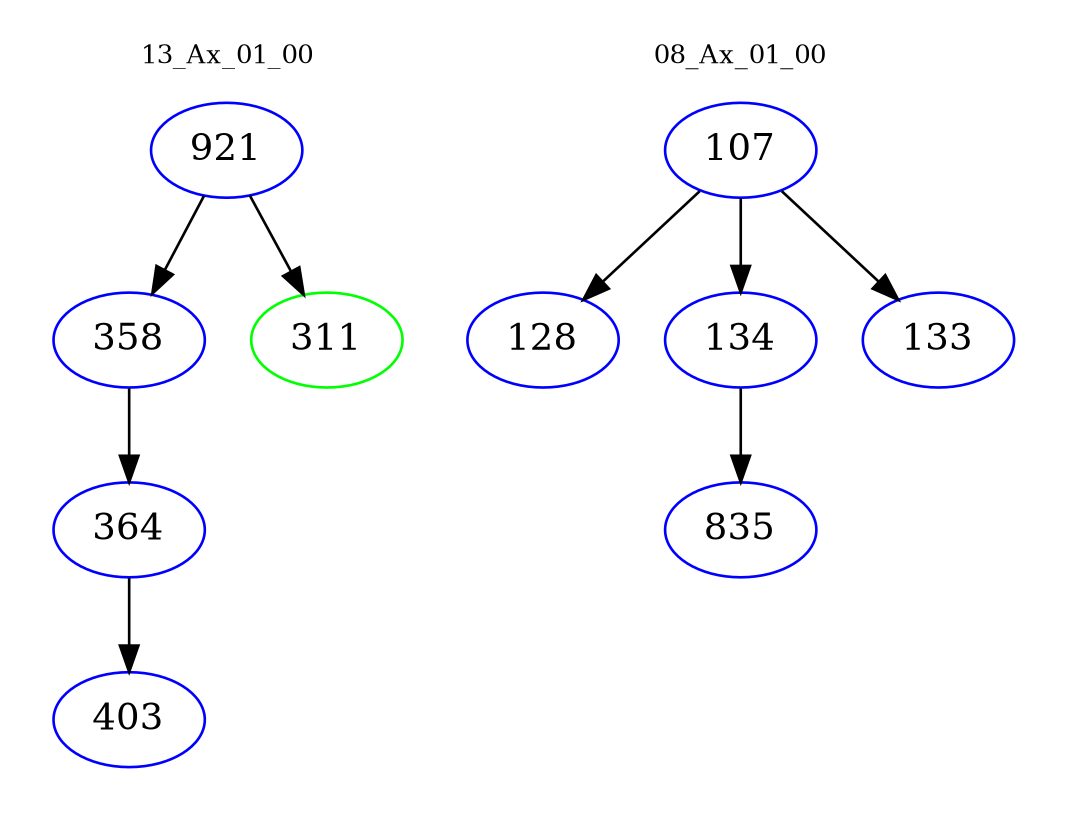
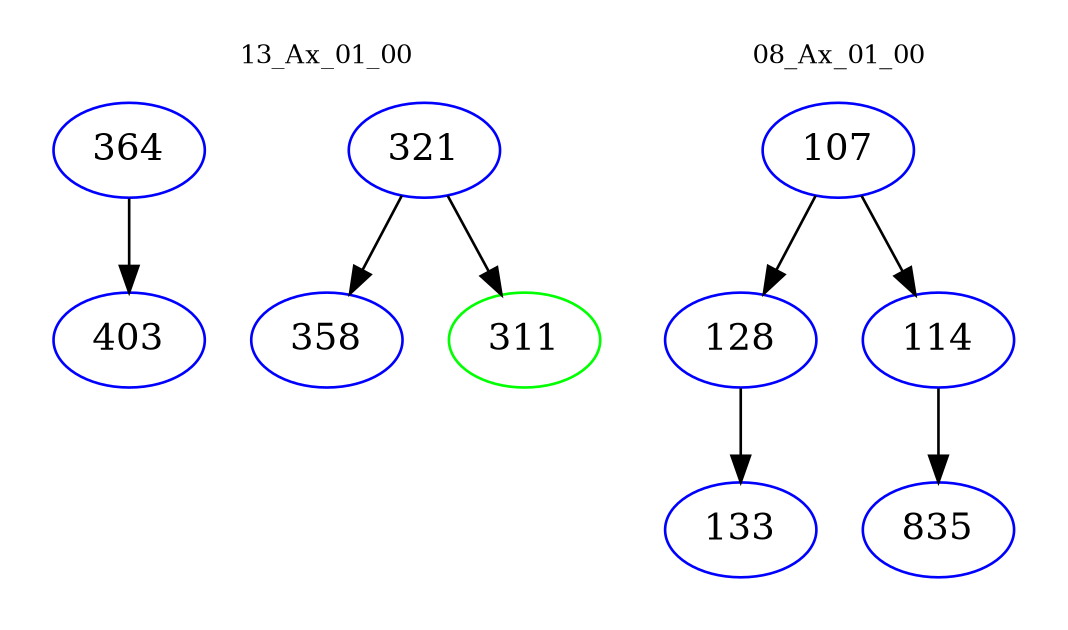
node "921": label "921" -> "321"
edge "107" -> "133": now "128" -> "133"
node "134": label "134" -> "114"
edge "358" -> "364": removed
